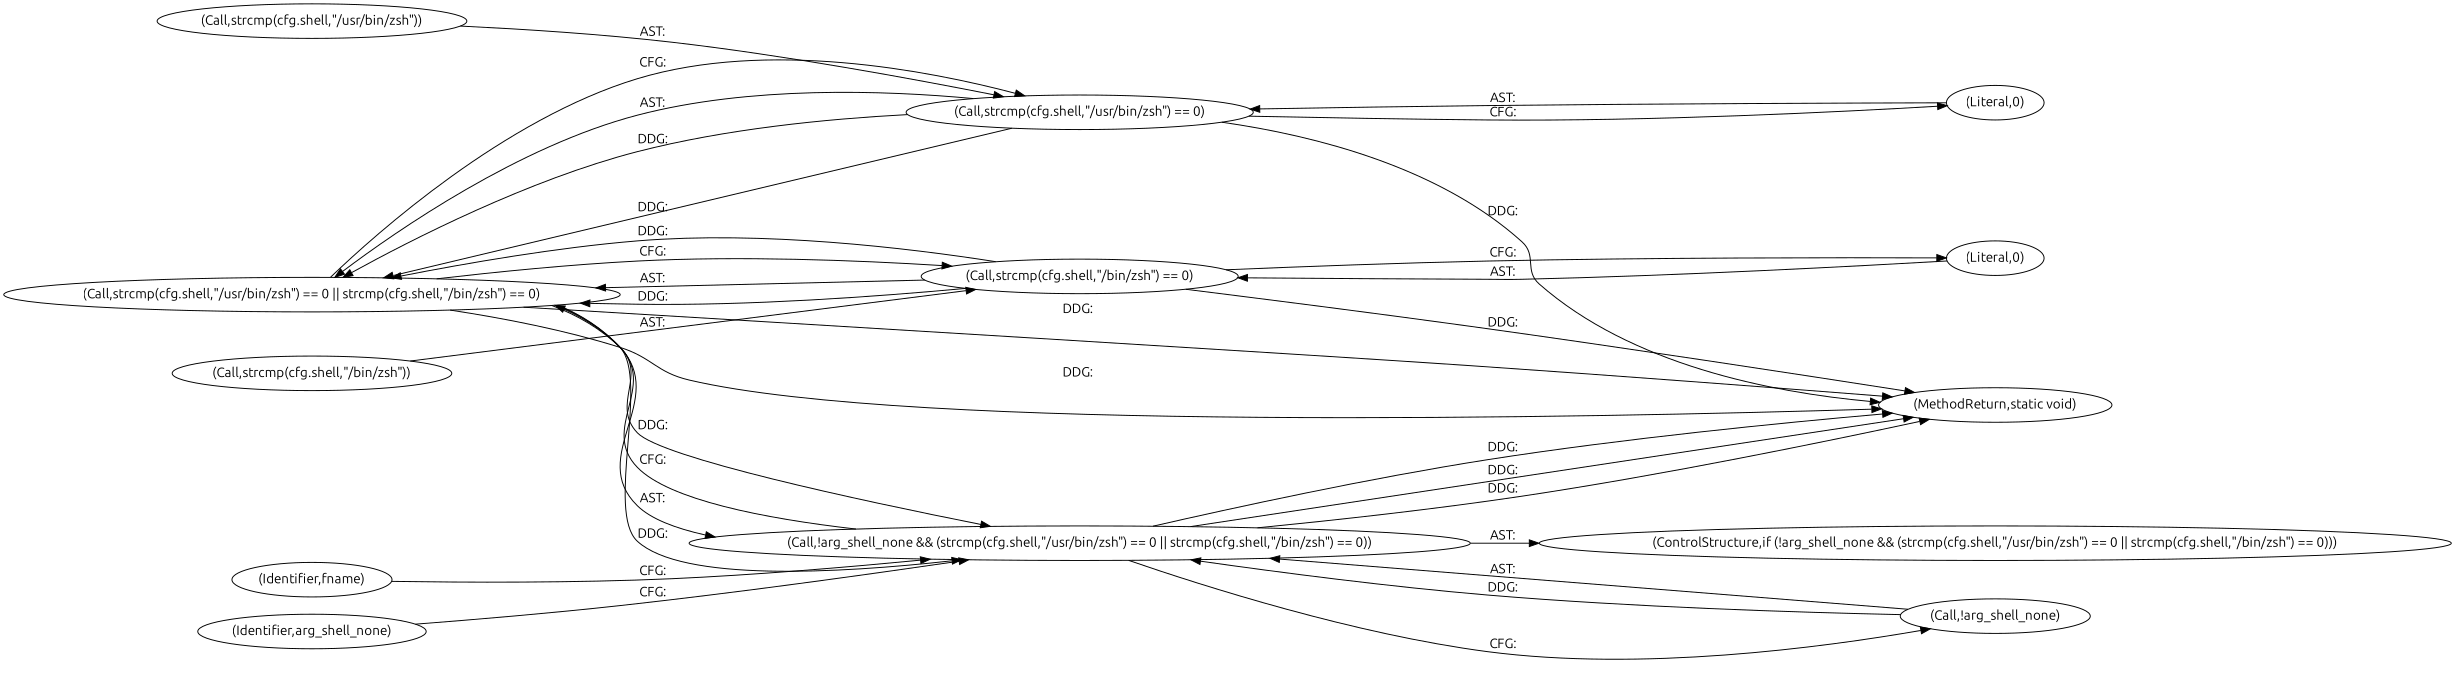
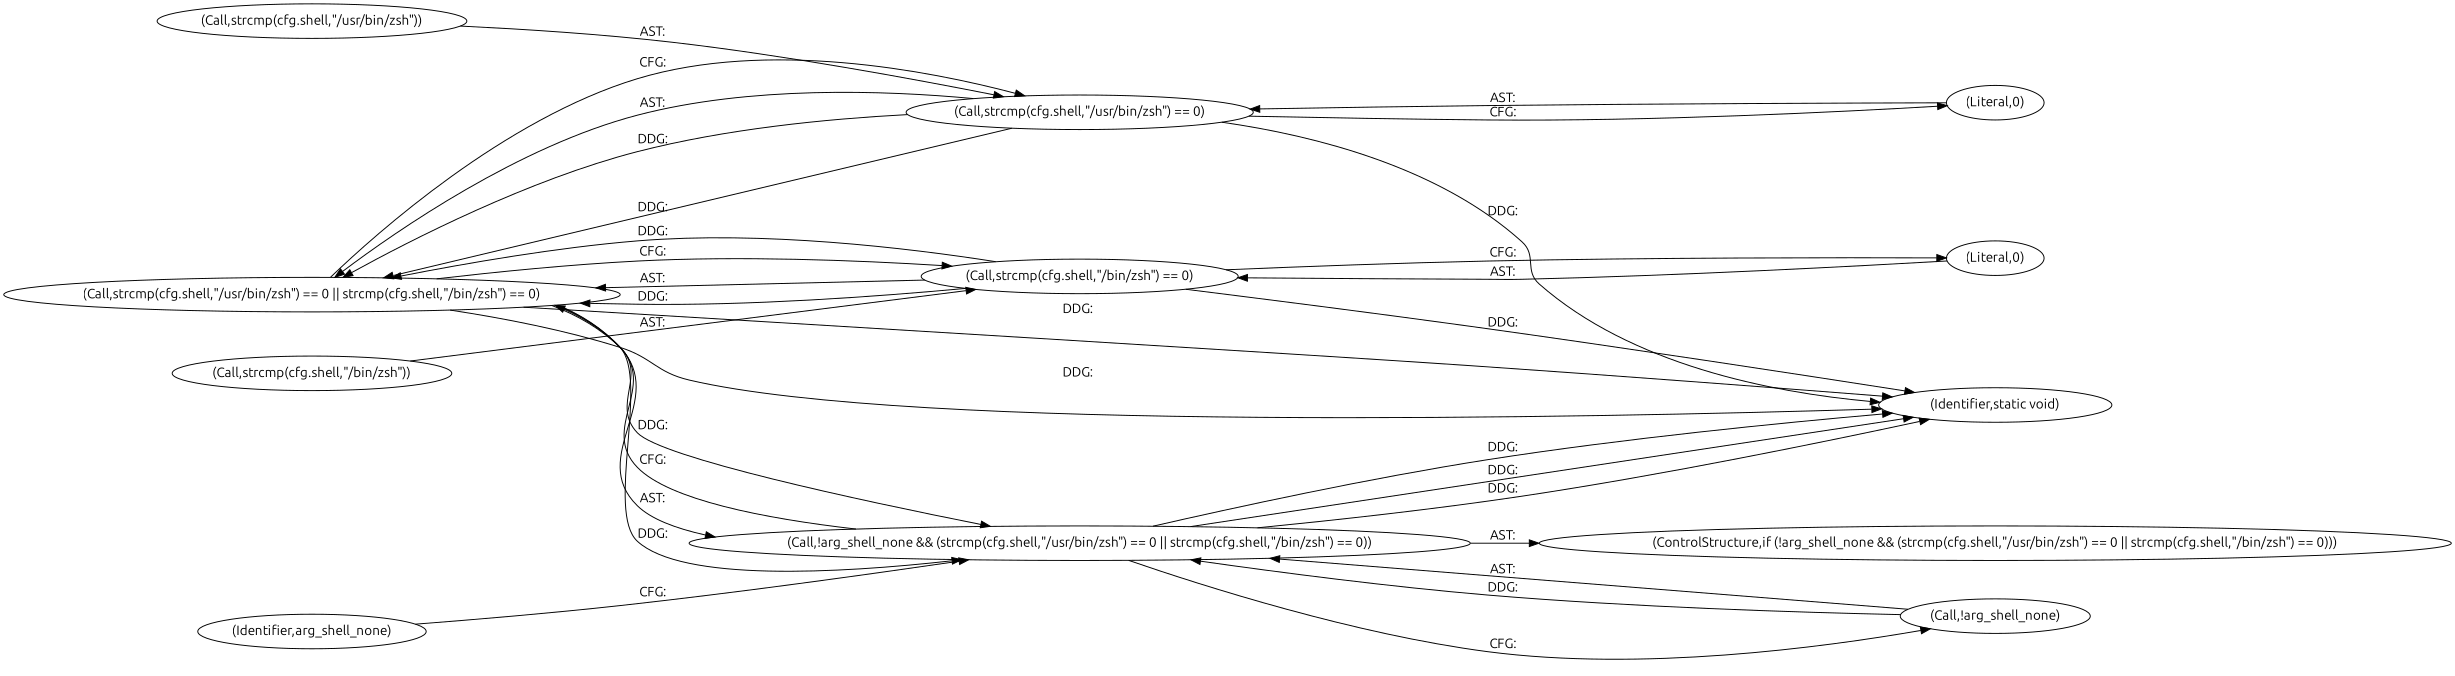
node "(MethodReturn,static void)": label "(MethodReturn,static void)" -> "(Identifier,static void)"
node "(Identifier,fname)": removed
